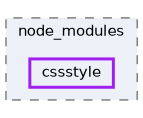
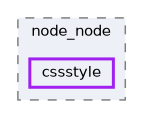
cluster "node_modules": label "node_modules" -> "node_node"
